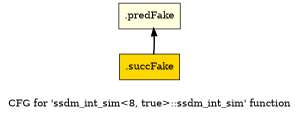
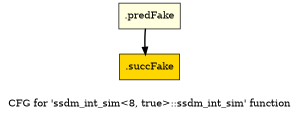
edge ".succFake" -> ".predFake": reversed
